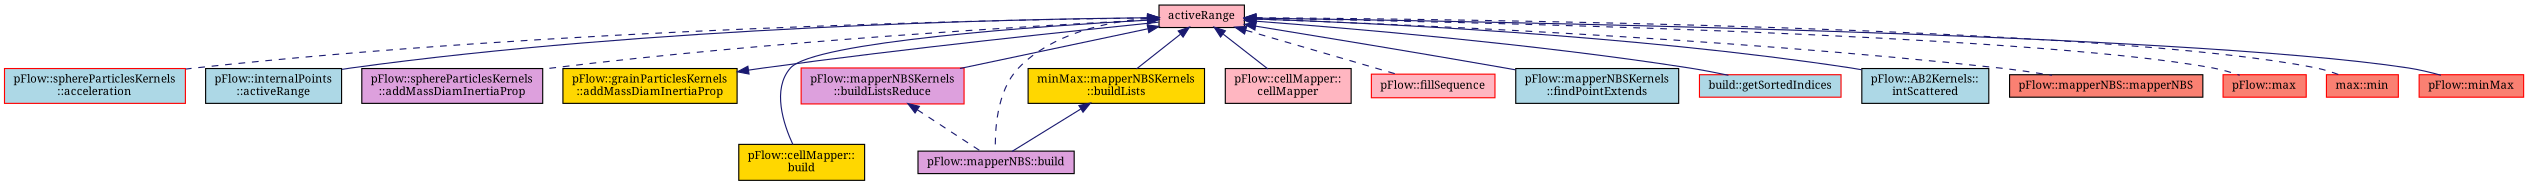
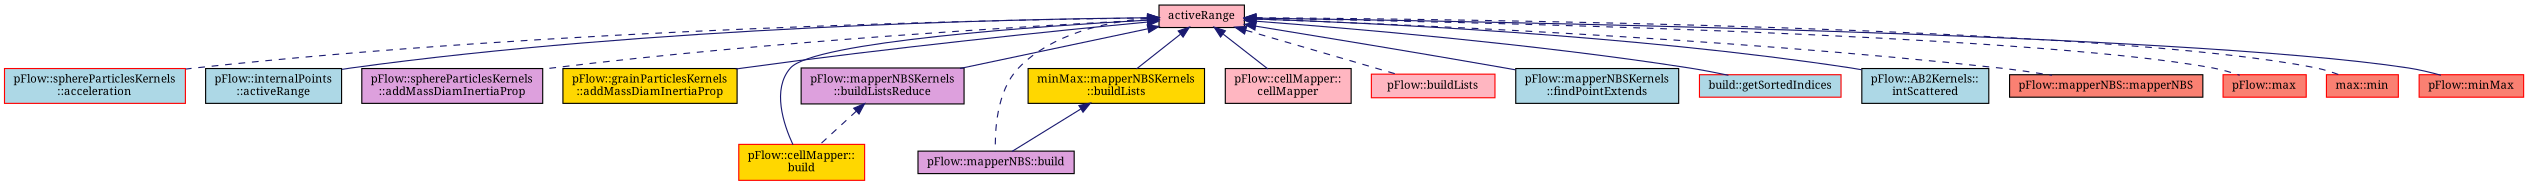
edge "activeRange" -> "pFlow::grainParticlesKernels ::addMassDiamInertiaProp": reversed
node "pFlow::mapperNBSKernels ::buildListsReduce": color red -> black
node "pFlow::fillSequence": label "pFlow::fillSequence" -> "pFlow::buildLists"
edge "pFlow::mapperNBS::build" -> "pFlow::mapperNBSKernels ::buildListsReduce": now "pFlow::cellMapper:: build" -> "pFlow::mapperNBSKernels ::buildListsReduce"
node "pFlow::cellMapper:: build": color black -> red
